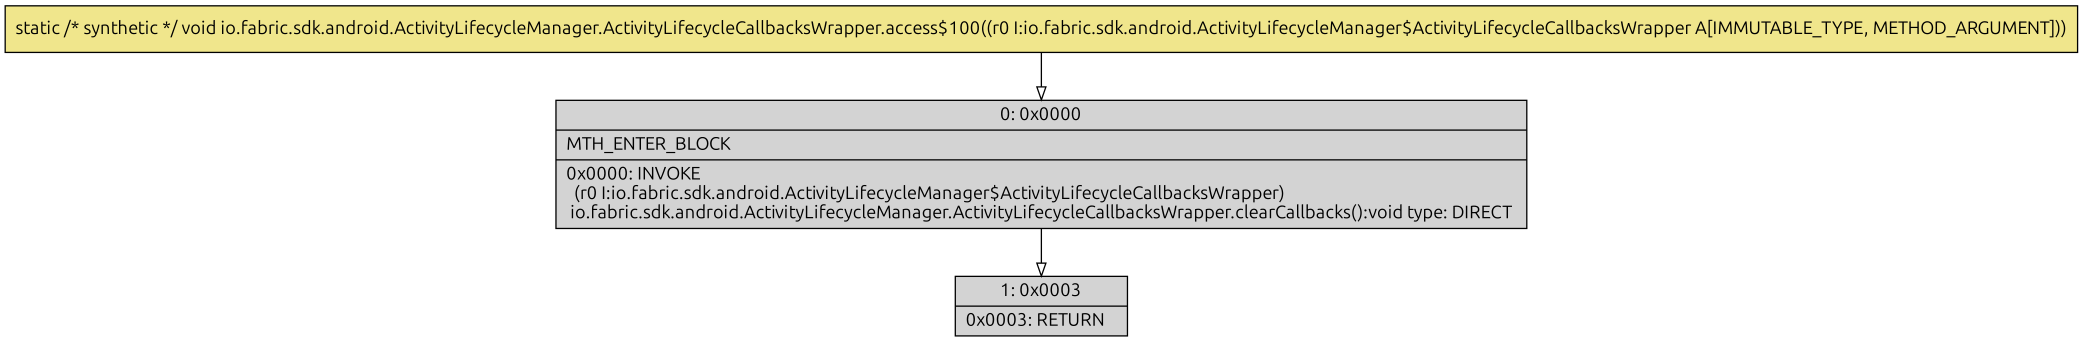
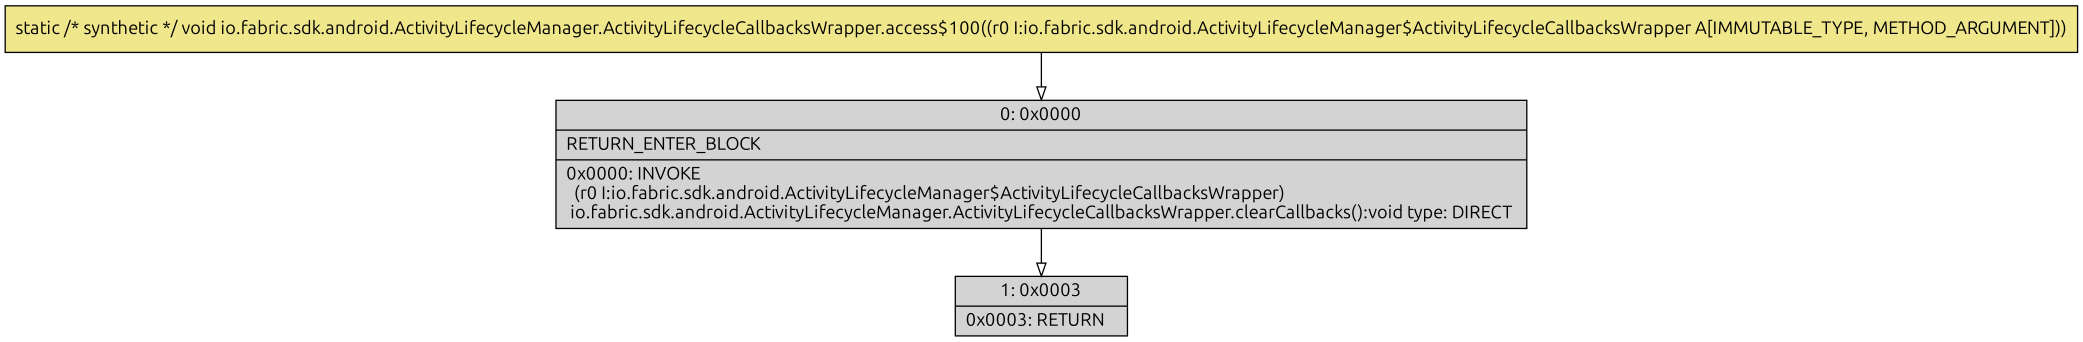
node "0: 0x0000": text "MTH_ENTER_BLOCK" -> "RETURN_ENTER_BLOCK"
